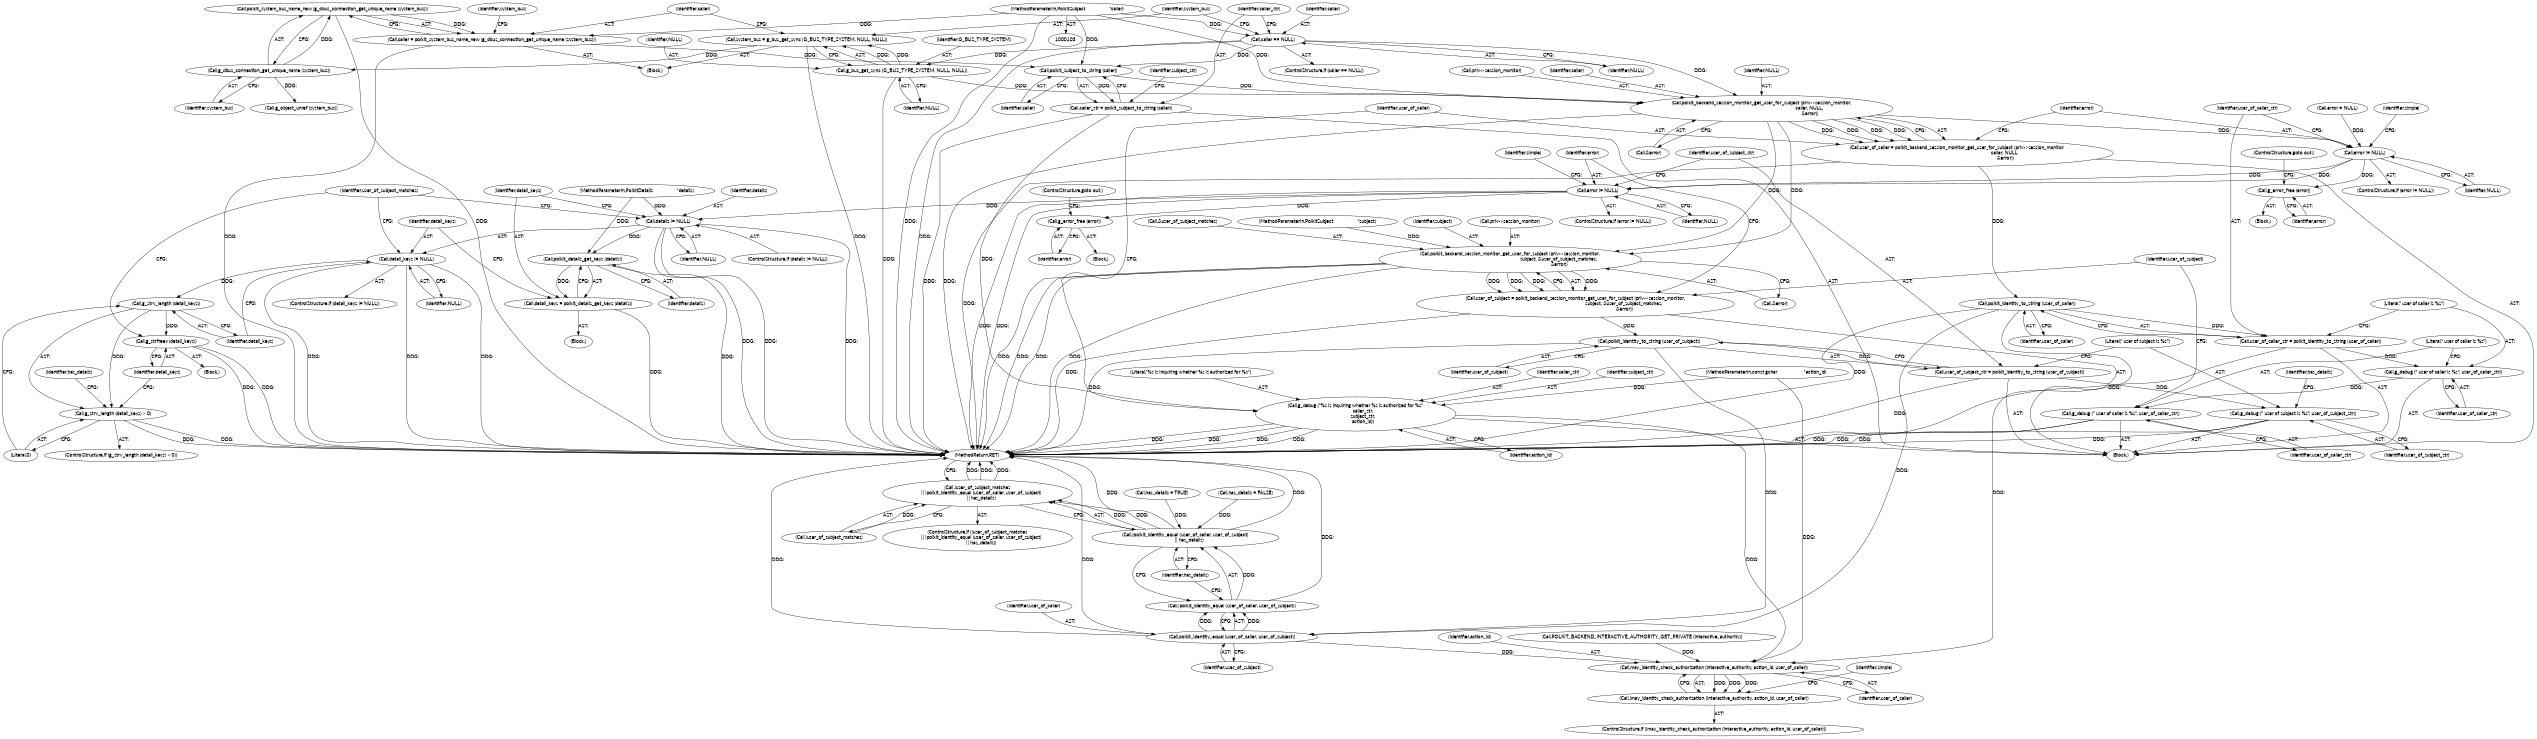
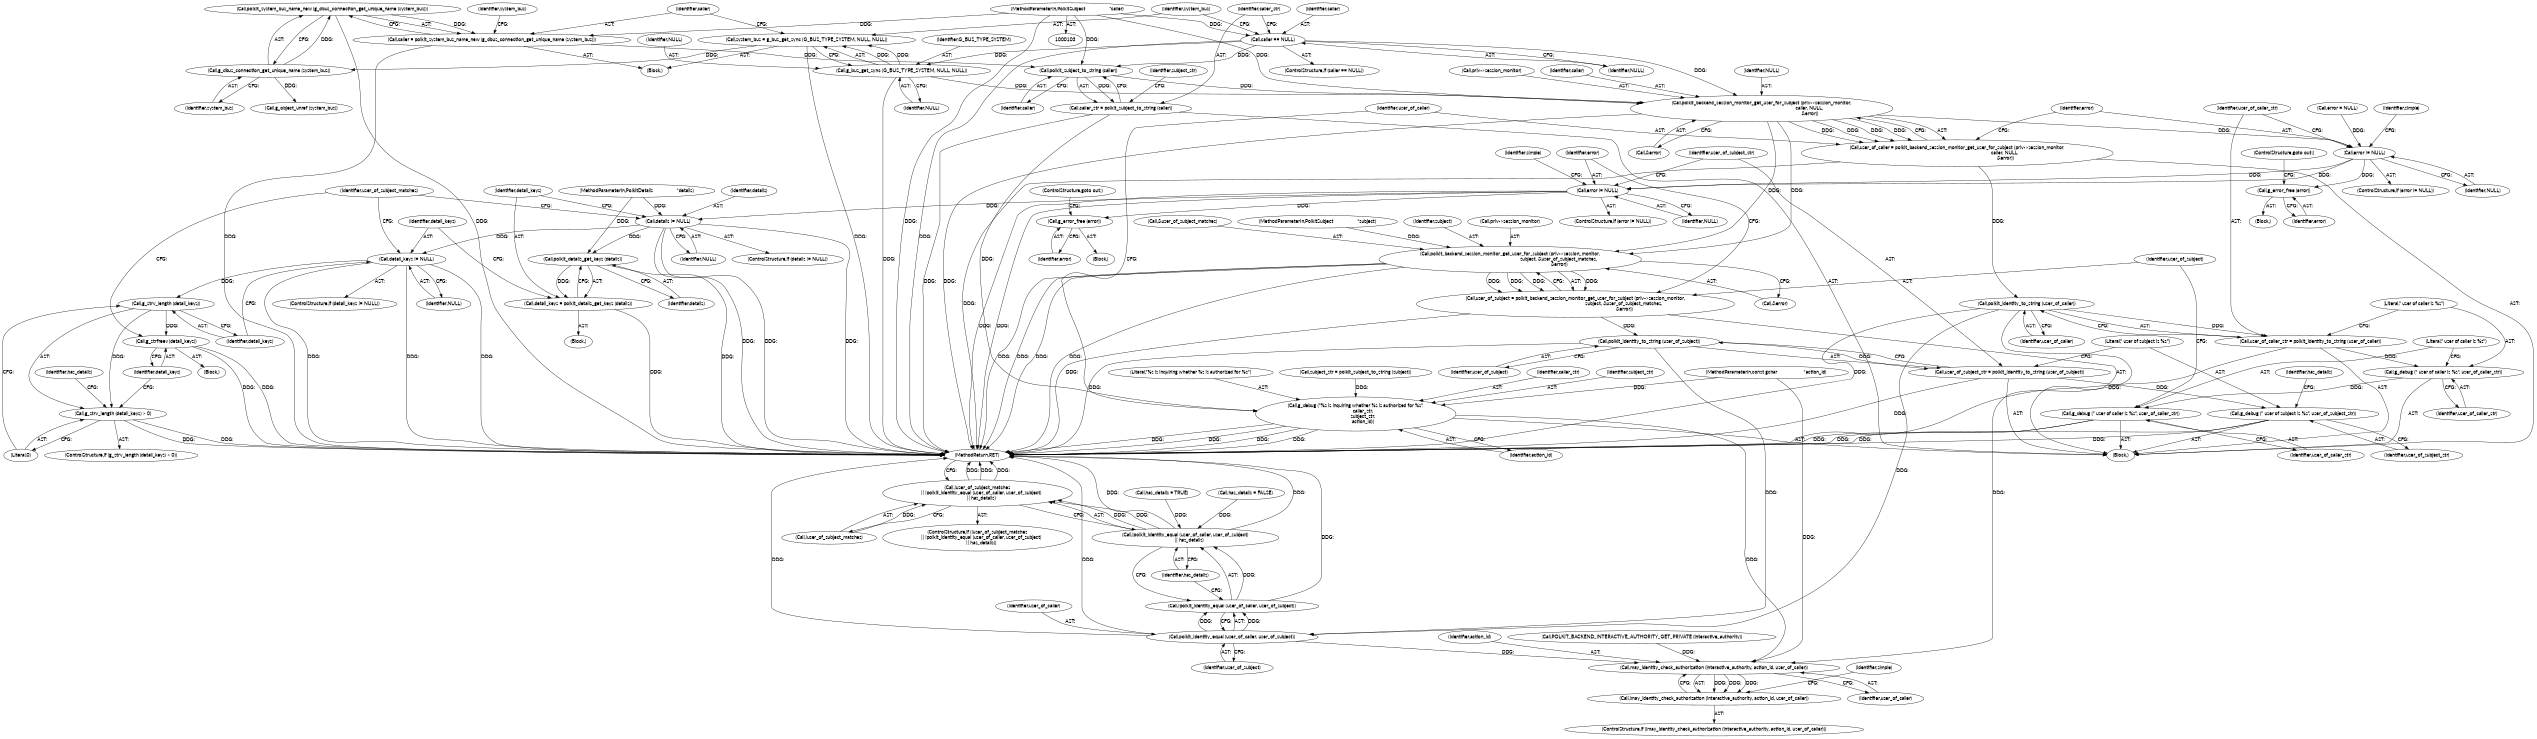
edge "(ControlStructure,if (details != NULL))" -> "(Call,details != NULL)": reversed
edge "(Call,details != NULL)" -> "(Call,detail_keys != NULL)": label "AST: " -> "DDG: "
node "(Call,subject_str = polkit_subject_to_string (subject))": added
